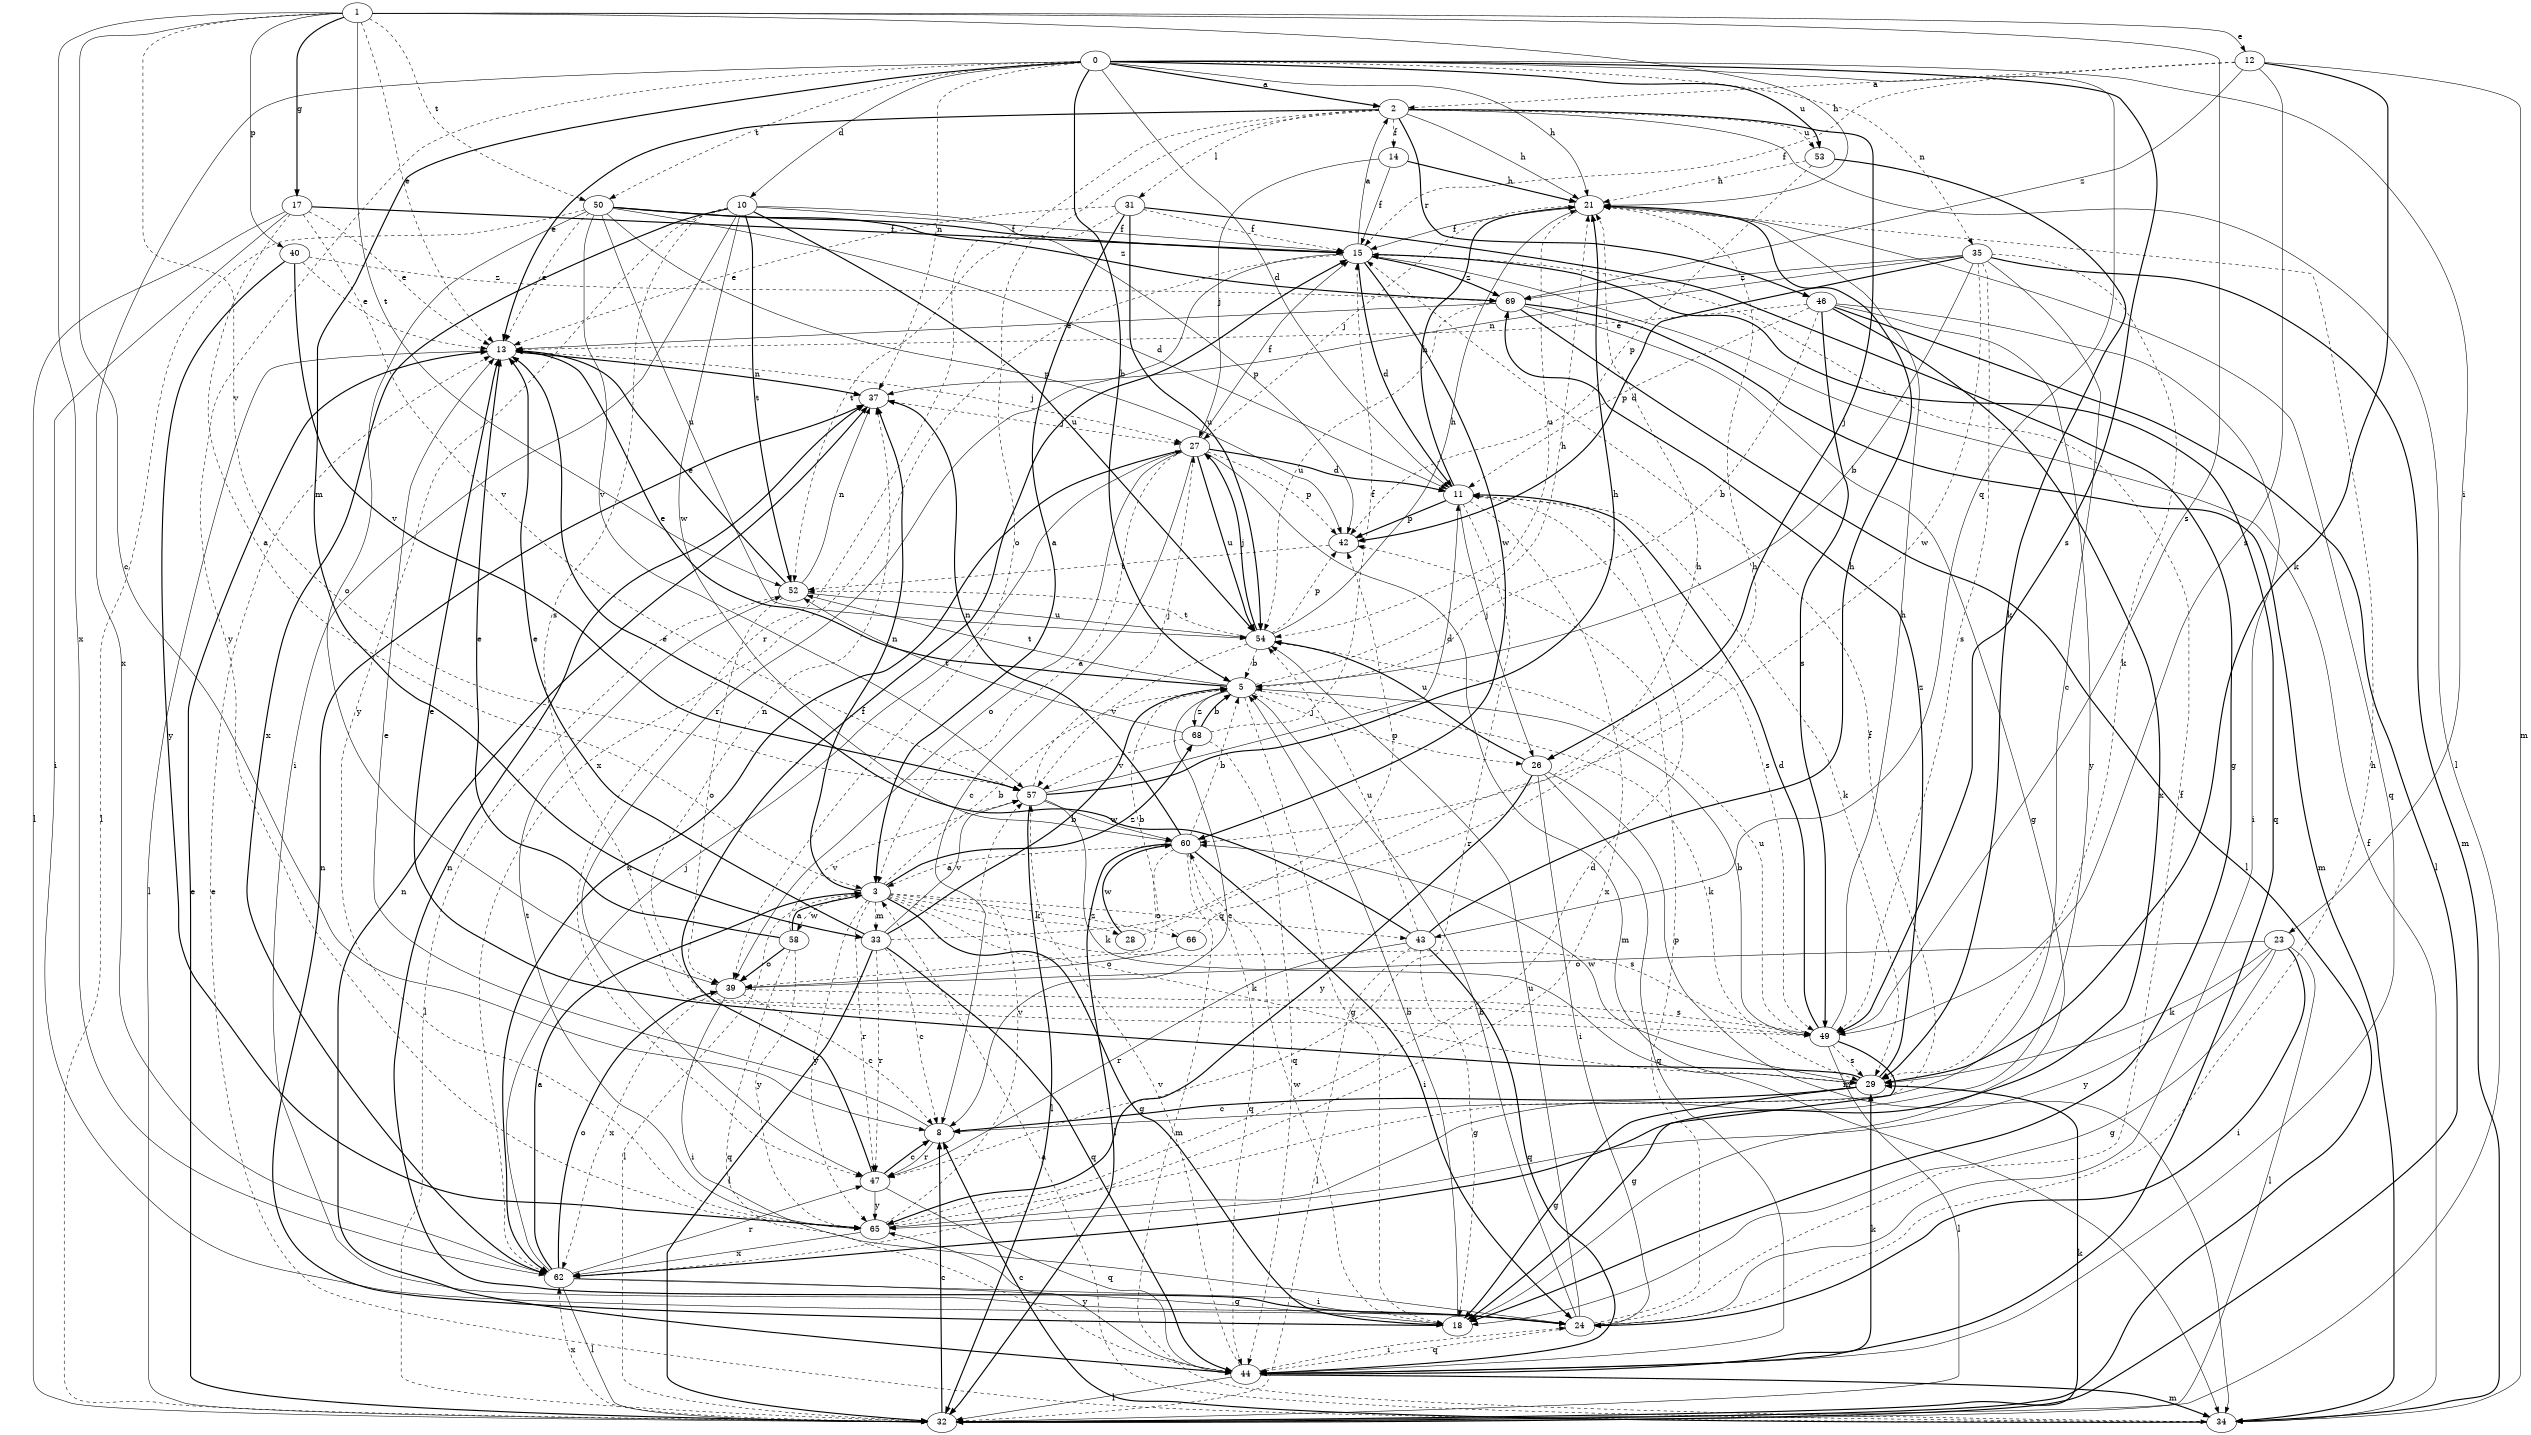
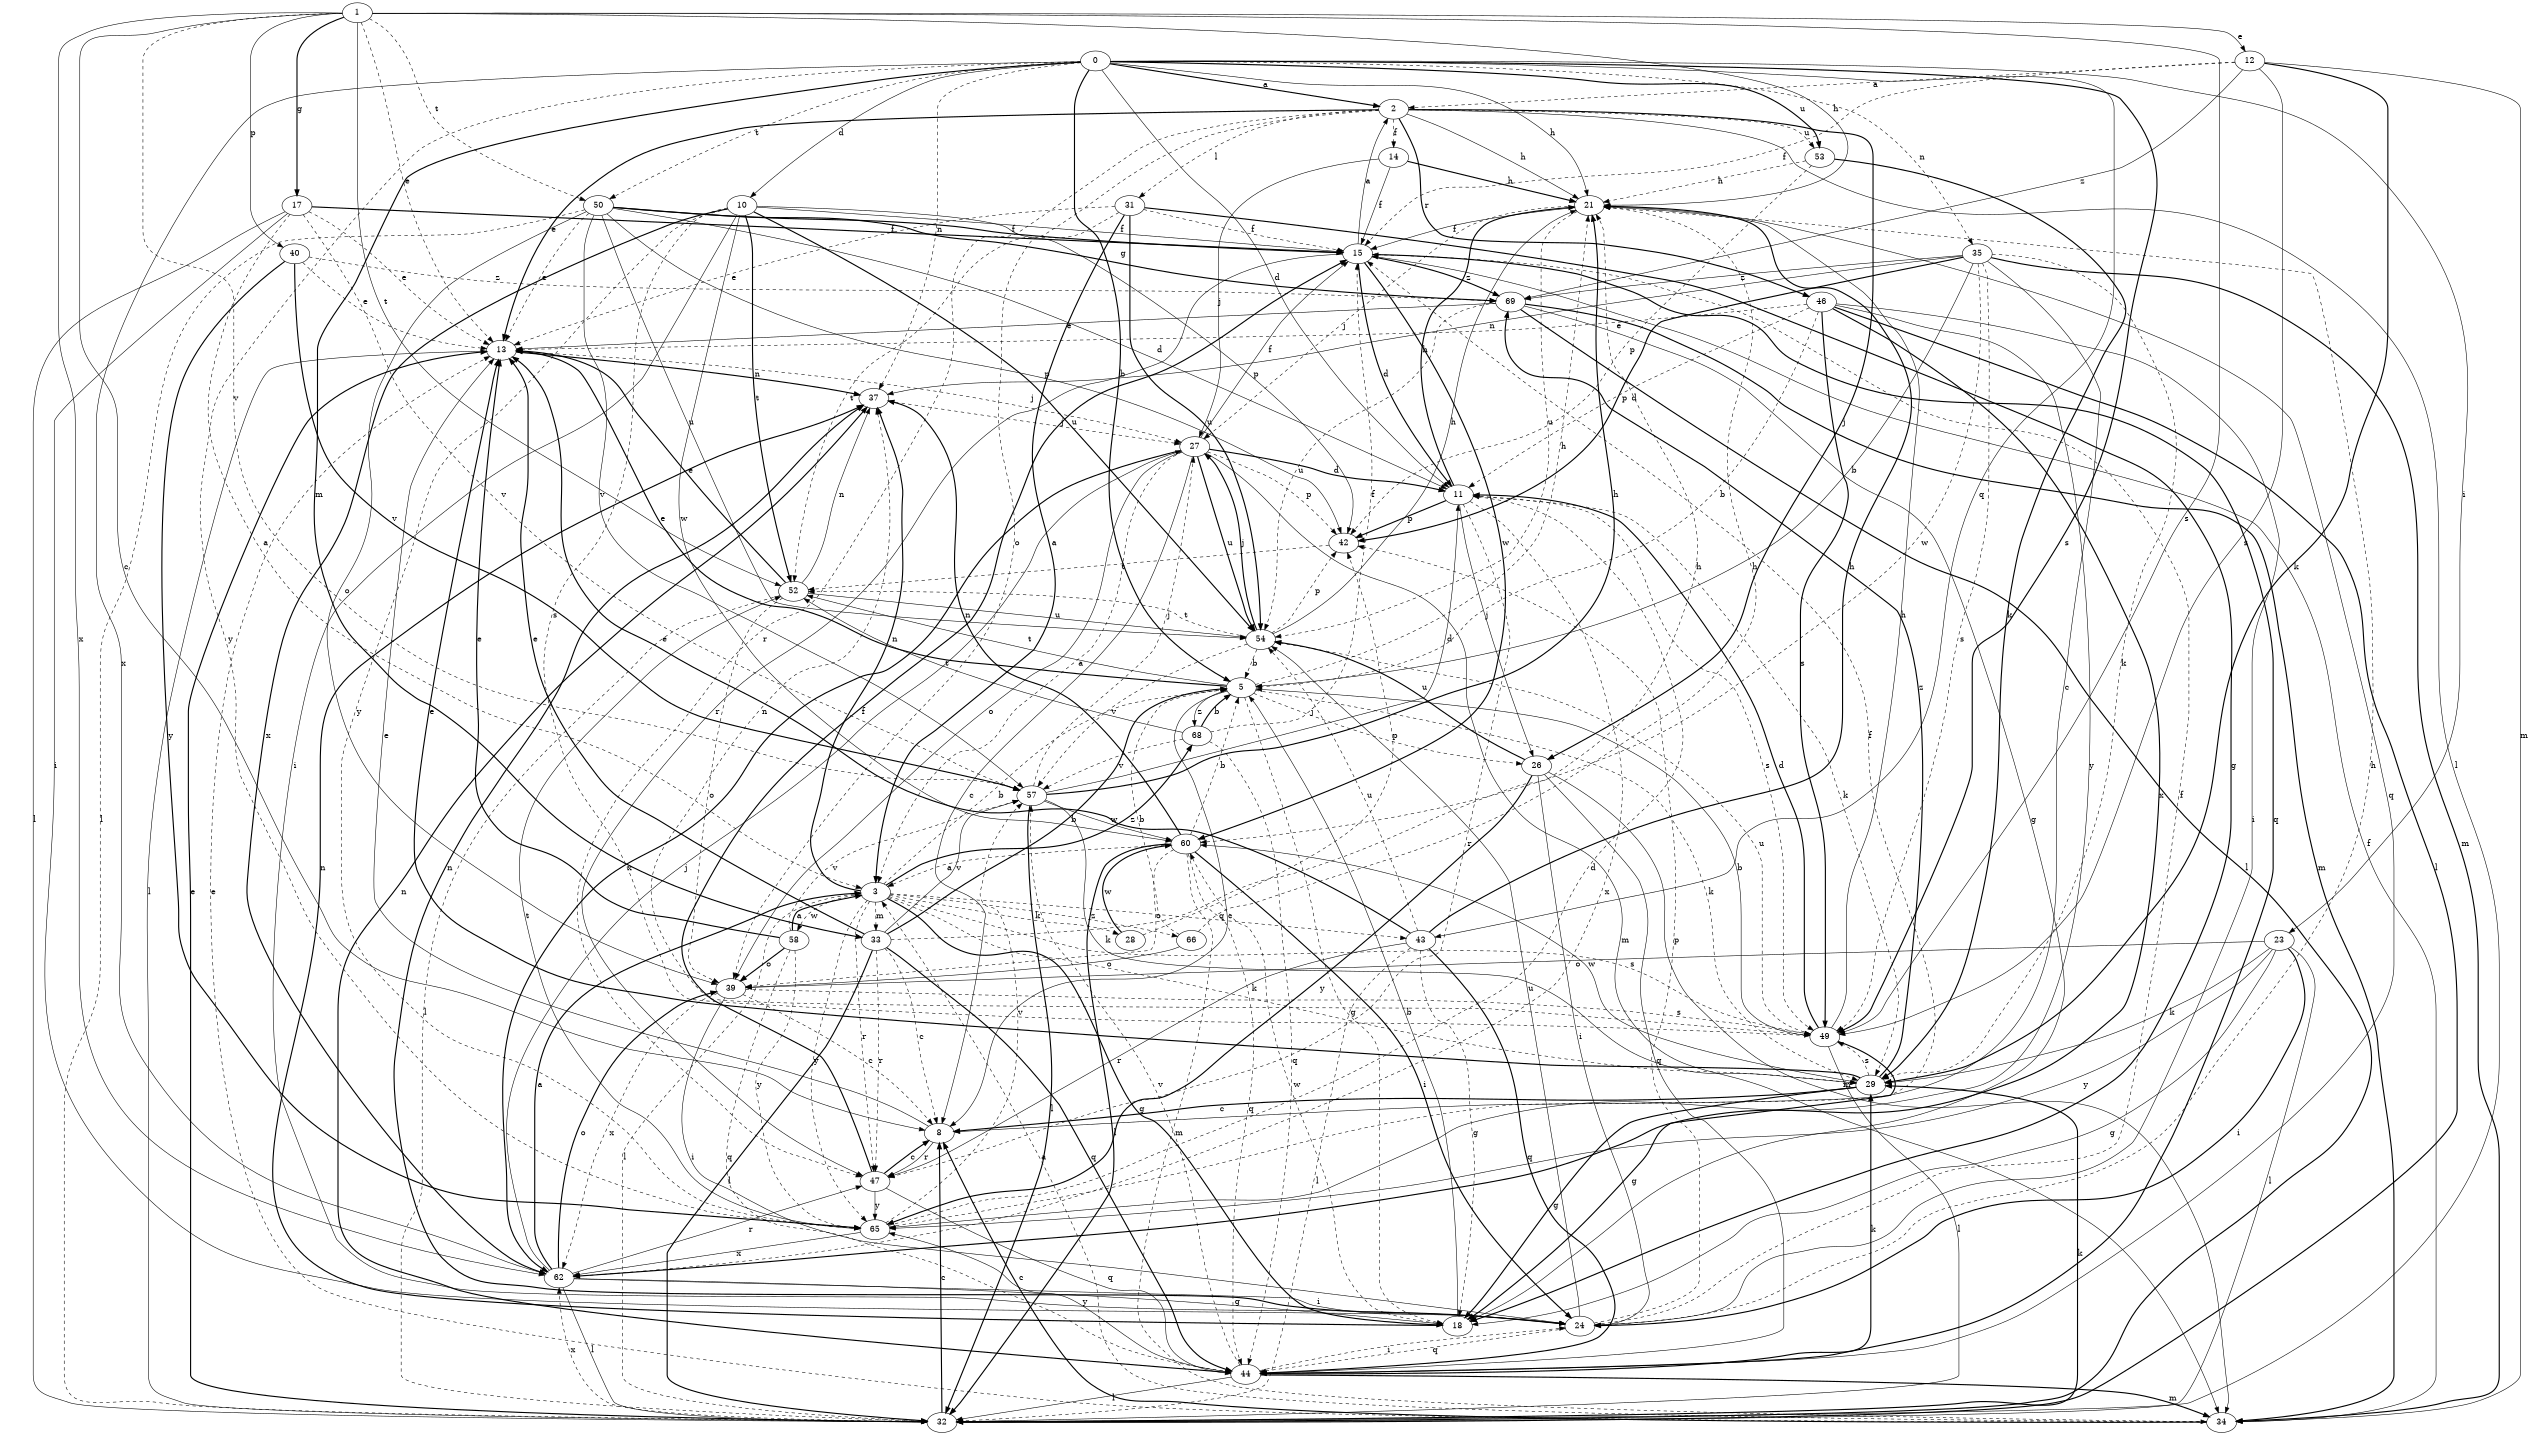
edge "50" -> "69": label "z" -> "g"
edge "15" -> "62": removed, label "x"
edge "24" -> "5": removed, label "b"
edge "49" -> "29": reversed
